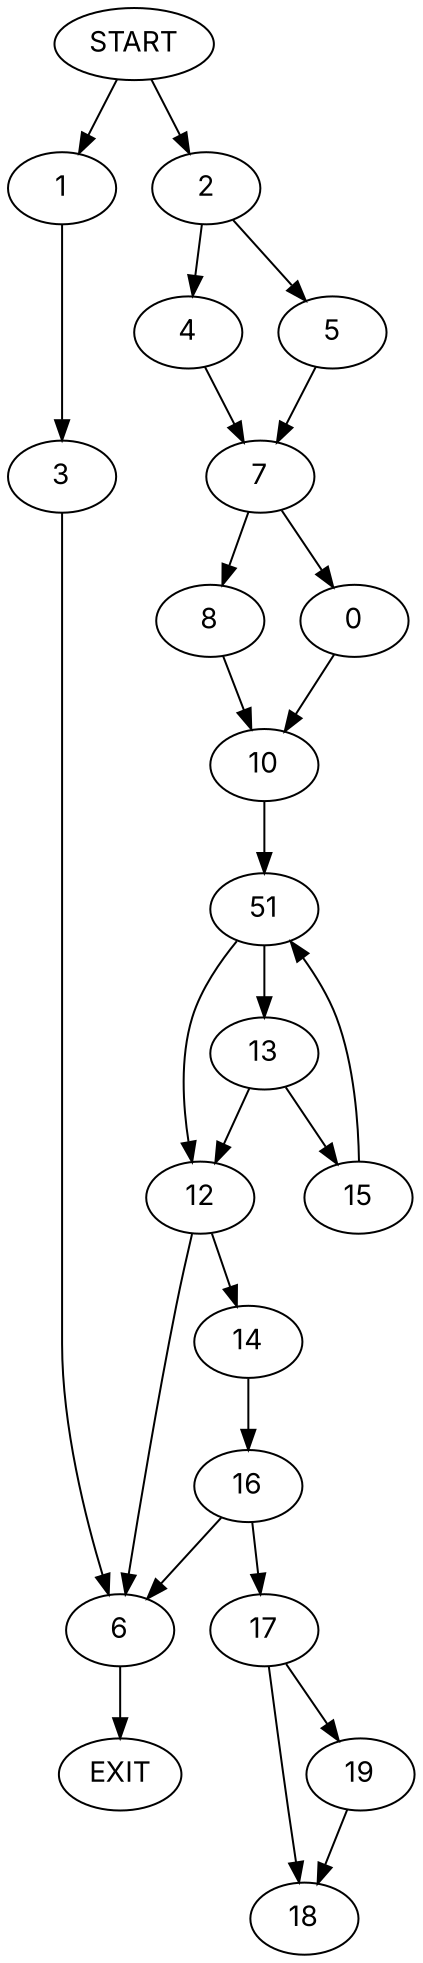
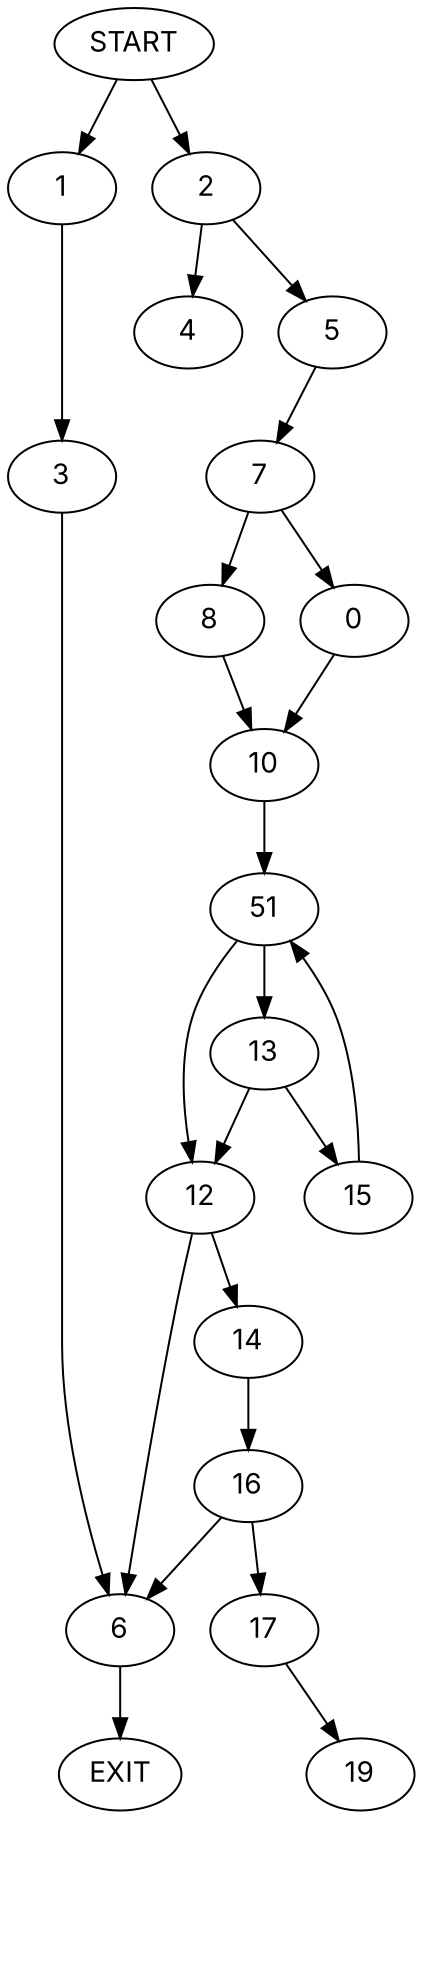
edge "4" -> "7": removed
node "18": removed
